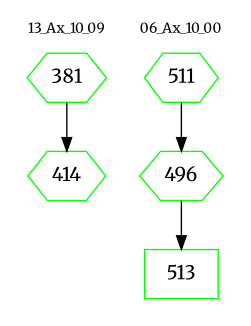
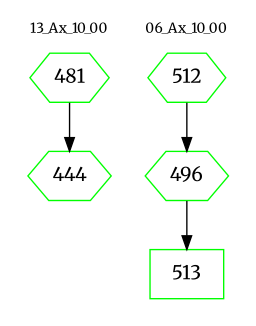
cluster "13_Ax_10_09": label "13_Ax_10_09" -> "13_Ax_10_00"
node "381": label "381" -> "481"
node "511": label "511" -> "512"
node "414": label "414" -> "444"
